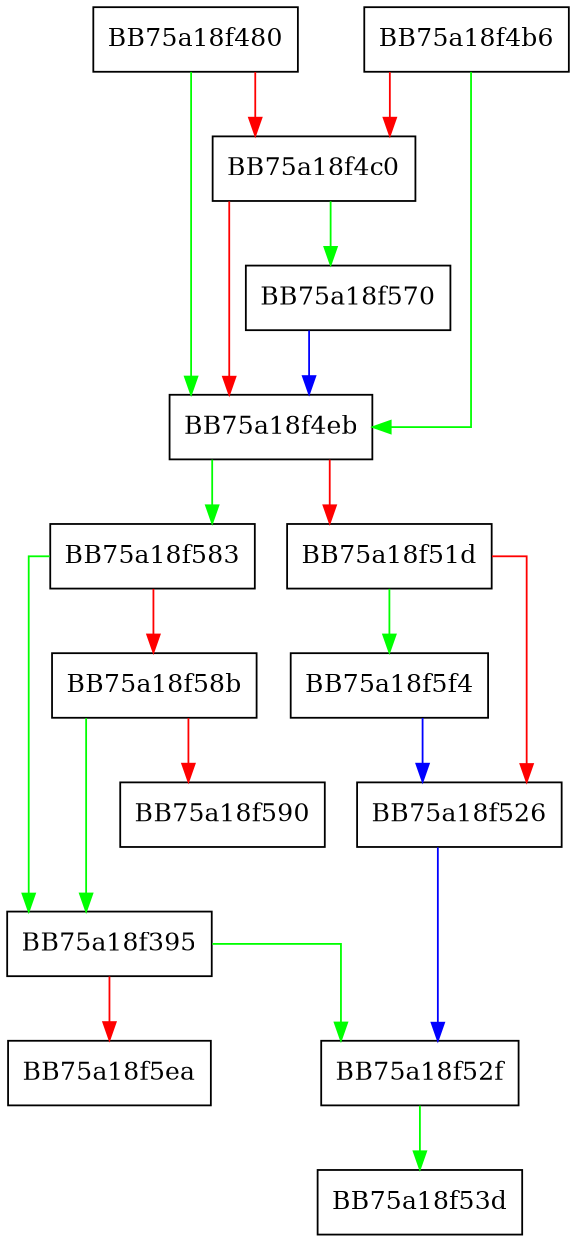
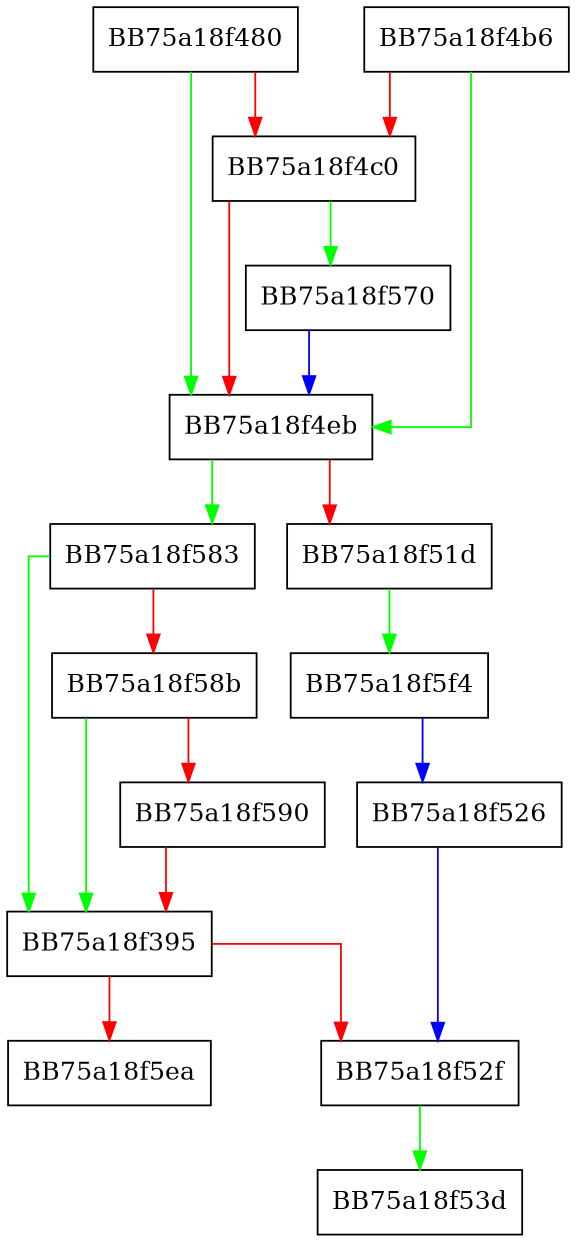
edge "BB75a18f51d" -> "BB75a18f526": removed
edge "BB75a18f590" -> "BB75a18f395": added
edge "BB75a18f395" -> "BB75a18f52f": color green -> red
